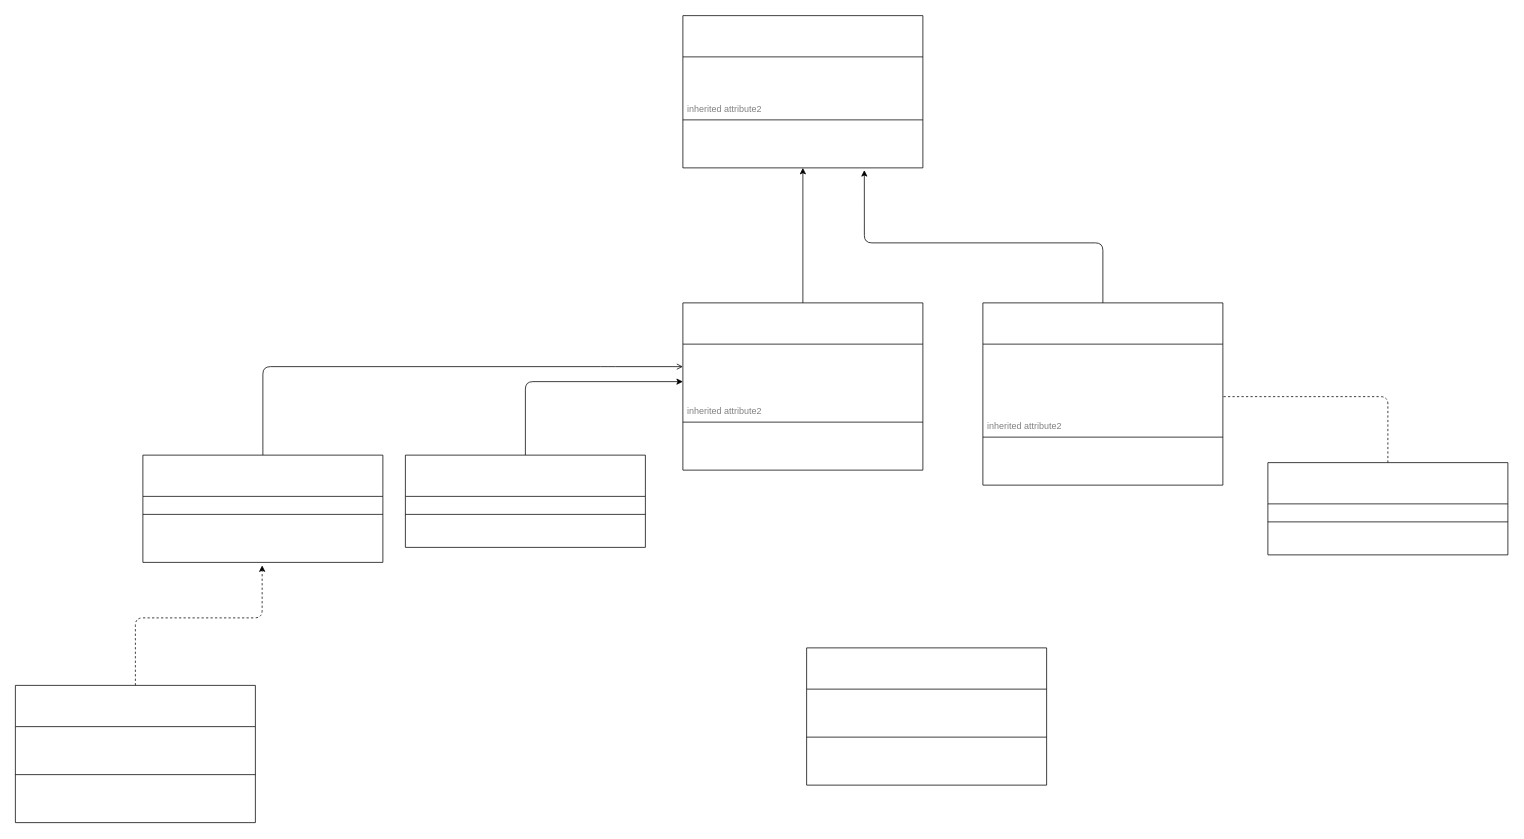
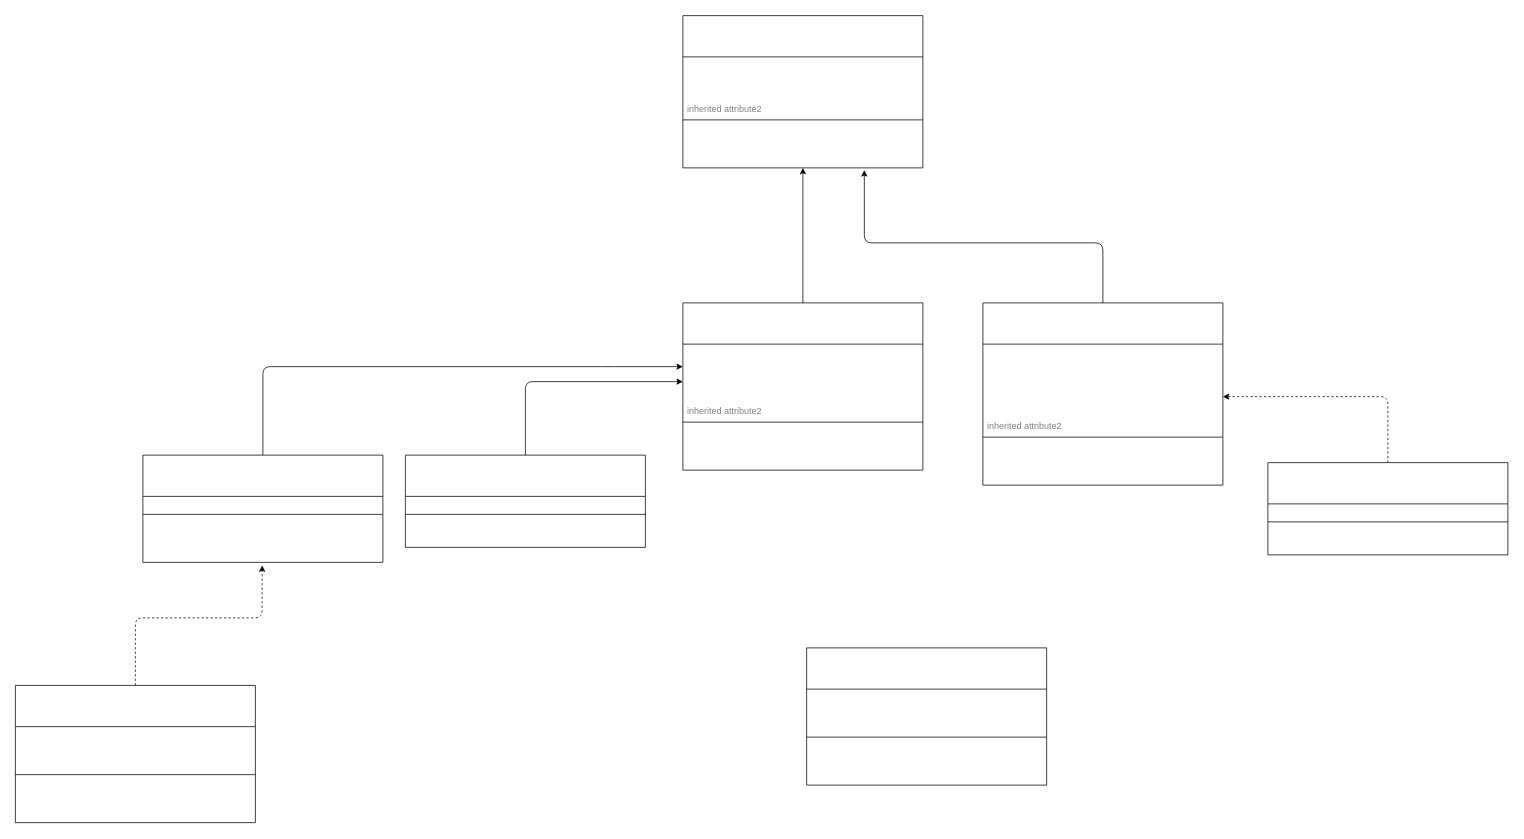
edge "Producer" -> "producer: Producer": arrowhead open -> classic
edge "transmission_operations: Transmitter" -- "Transmitter": arrowhead none -> classic
